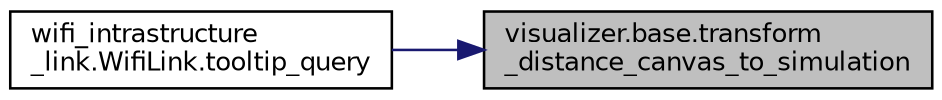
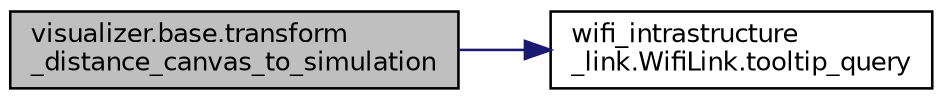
edge "wifi_intrastructure _link.WifiLink.tooltip_query" -> "visualizer.base.transform _distance_canvas_to_simulation": reversed
